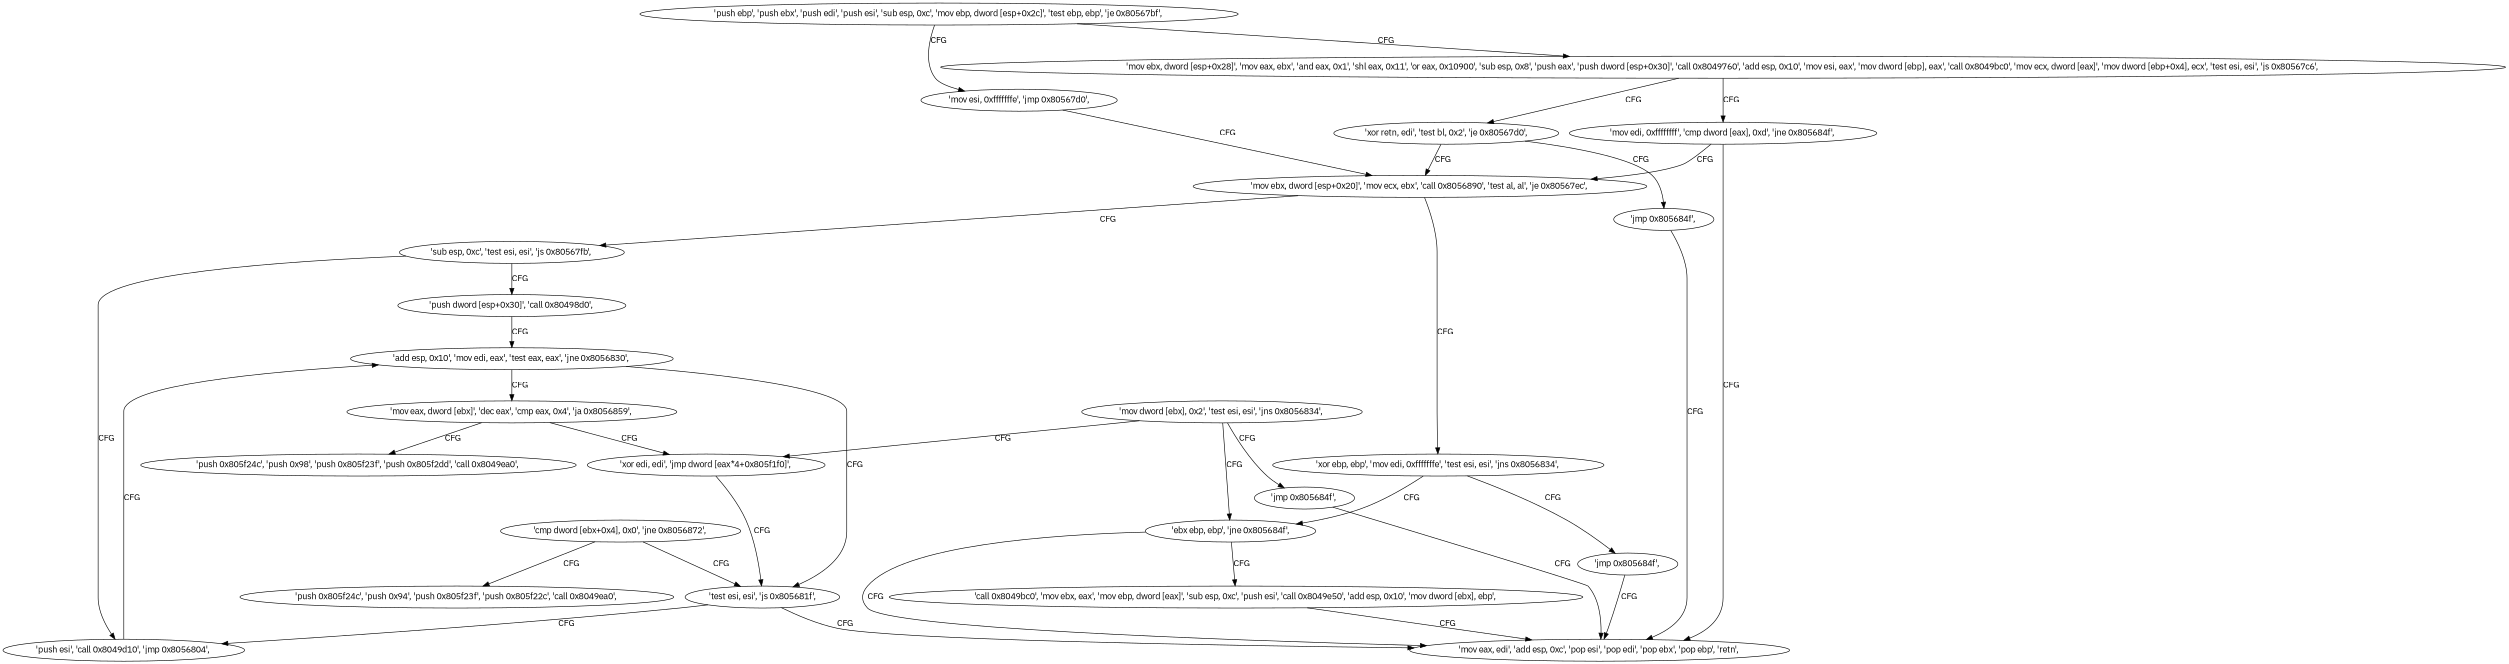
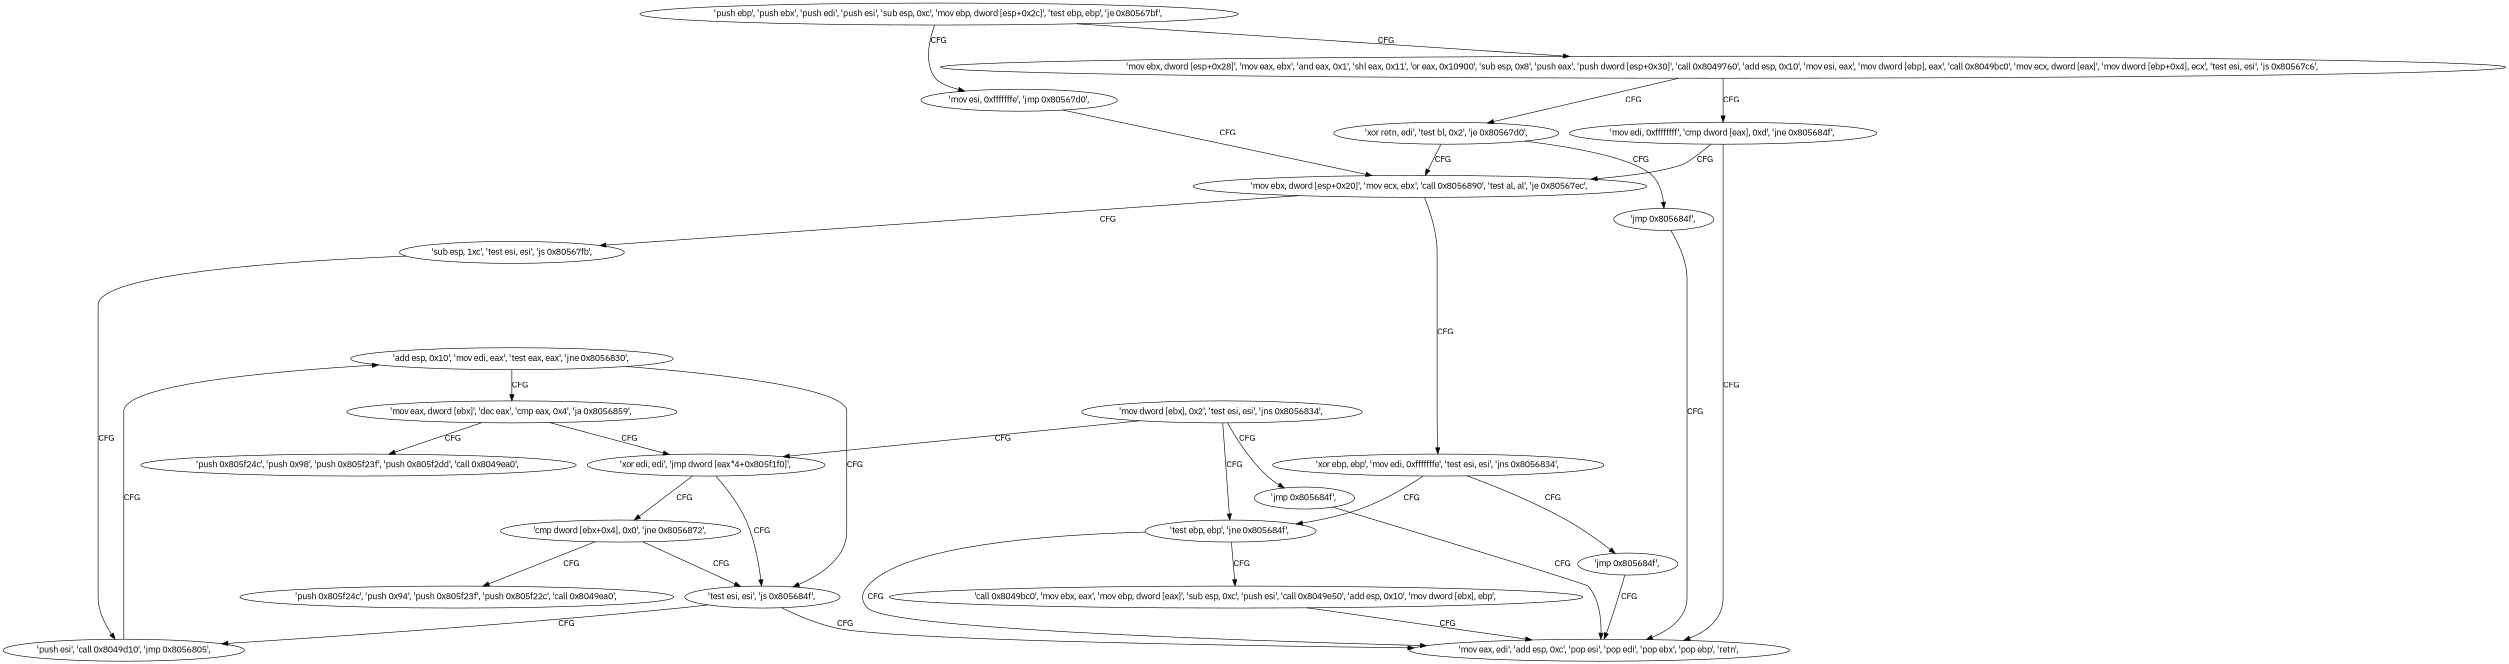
node "'sub esp, 0xc', 'test esi, esi', 'js 0x80567fb',": label "'sub esp, 0xc', 'test esi, esi', 'js 0x80567fb'," -> "'sub esp, 1xc', 'test esi, esi', 'js 0x80567fb',"
node "'push dword [esp+0x30]', 'call 0x80498d0',": removed
edge "'xor edi, edi', 'jmp dword [eax*4+0x805f1f0]'," -> "'cmp dword [ebx+0x4], 0x0', 'jne 0x8056872',": added, label "CFG"
node "'ebx ebp, ebp', 'jne 0x805684f',": label "'ebx ebp, ebp', 'jne 0x805684f'," -> "'test ebp, ebp', 'jne 0x805684f',"
node "'test esi, esi', 'js 0x805681f',": label "'test esi, esi', 'js 0x805681f'," -> "'test esi, esi', 'js 0x805684f',"
node "'push esi', 'call 0x8049d10', 'jmp 0x8056804',": label "'push esi', 'call 0x8049d10', 'jmp 0x8056804'," -> "'push esi', 'call 0x8049d10', 'jmp 0x8056805',"
